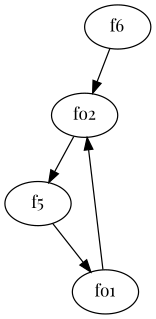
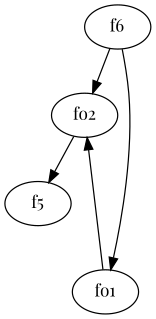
edge "f5" -> "fo1": now "f6" -> "fo1"
